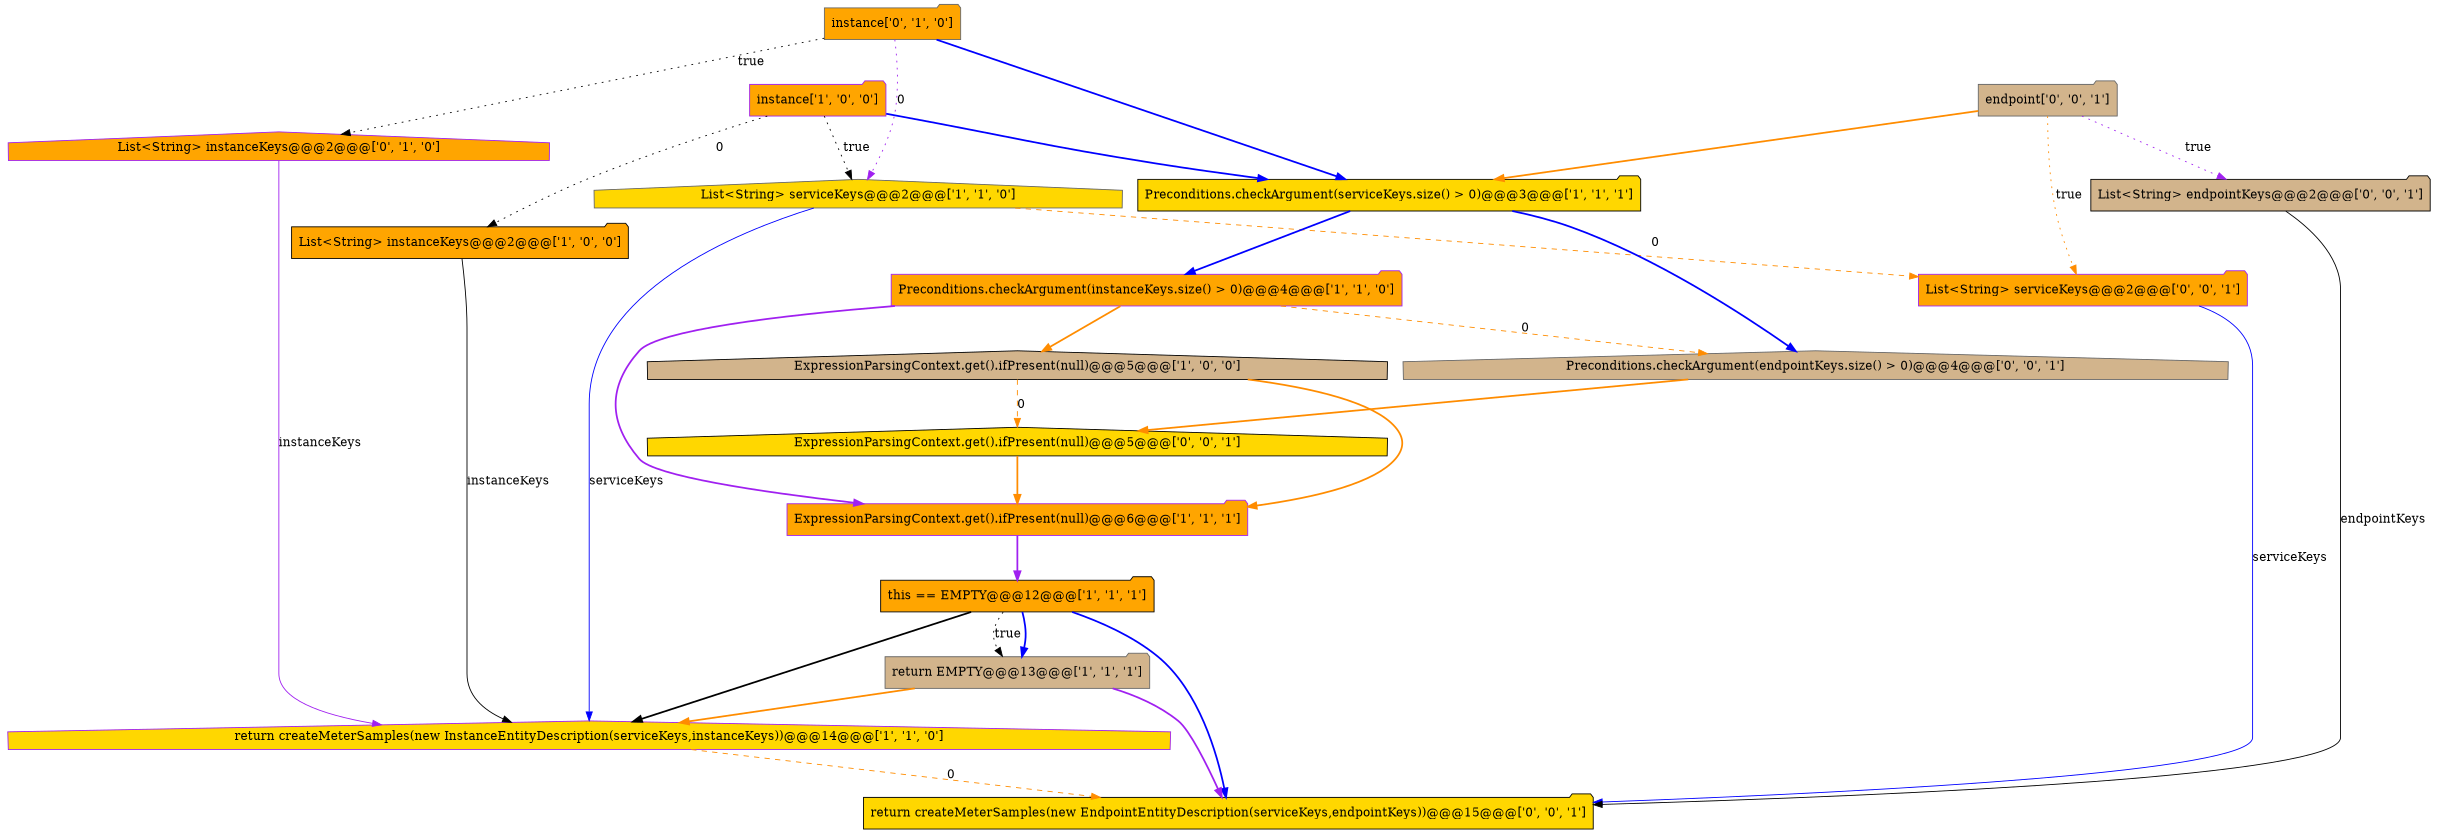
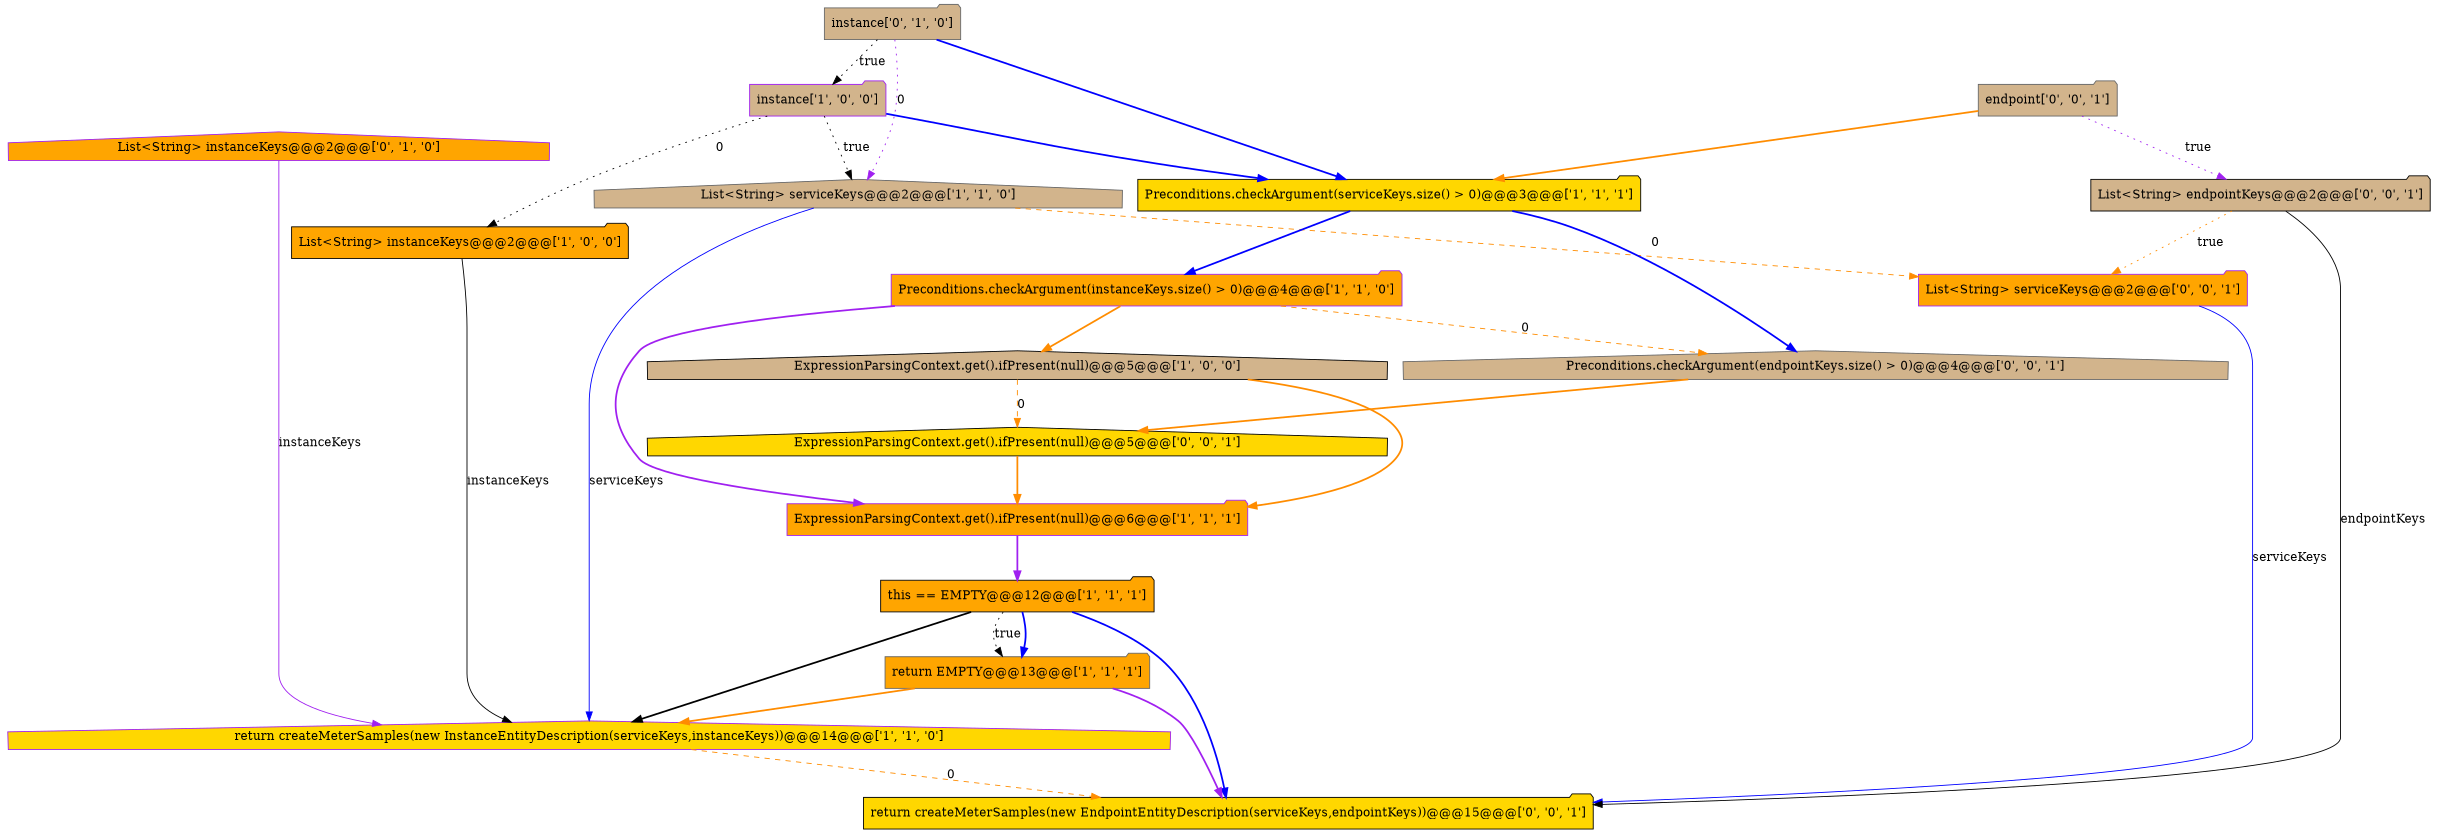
node "instance['0', '1', '0']": fillcolor orange -> tan
edge "instance['0', '1', '0']" -> "List<String> instanceKeys@@@2@@@['0', '1', '0']": now "instance['0', '1', '0']" -> "instance['1', '0', '0']"
node "instance['1', '0', '0']": fillcolor orange -> tan
edge "endpoint['0', '0', '1']" -> "List<String> serviceKeys@@@2@@@['0', '0', '1']": now "List<String> endpointKeys@@@2@@@['0', '0', '1']" -> "List<String> serviceKeys@@@2@@@['0', '0', '1']"
node "List<String> serviceKeys@@@2@@@['1', '1', '0']": fillcolor gold -> tan
node "return EMPTY@@@13@@@['1', '1', '1']": fillcolor tan -> orange
